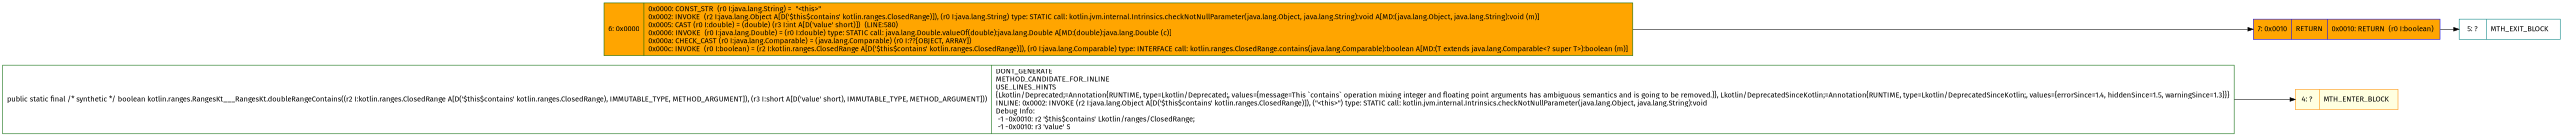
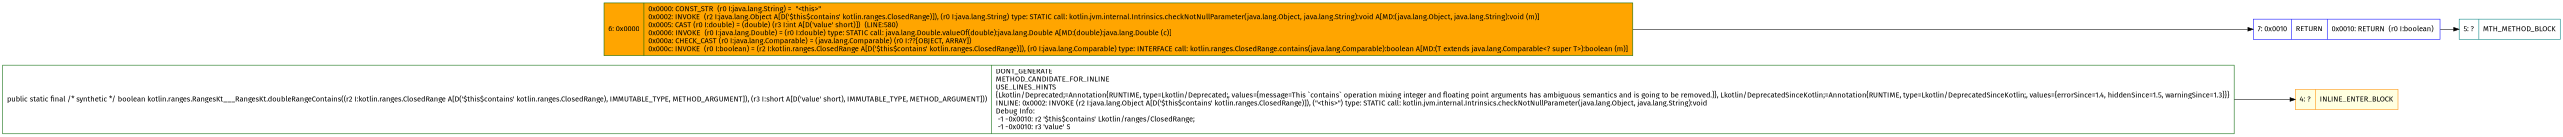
node "7: 0x0010": fillcolor orange -> white
node "5: ?": text "MTH_EXIT_BLOCK" -> "MTH_METHOD_BLOCK"
node "4: ?": text "MTH_ENTER_BLOCK" -> "INLINE_ENTER_BLOCK"
